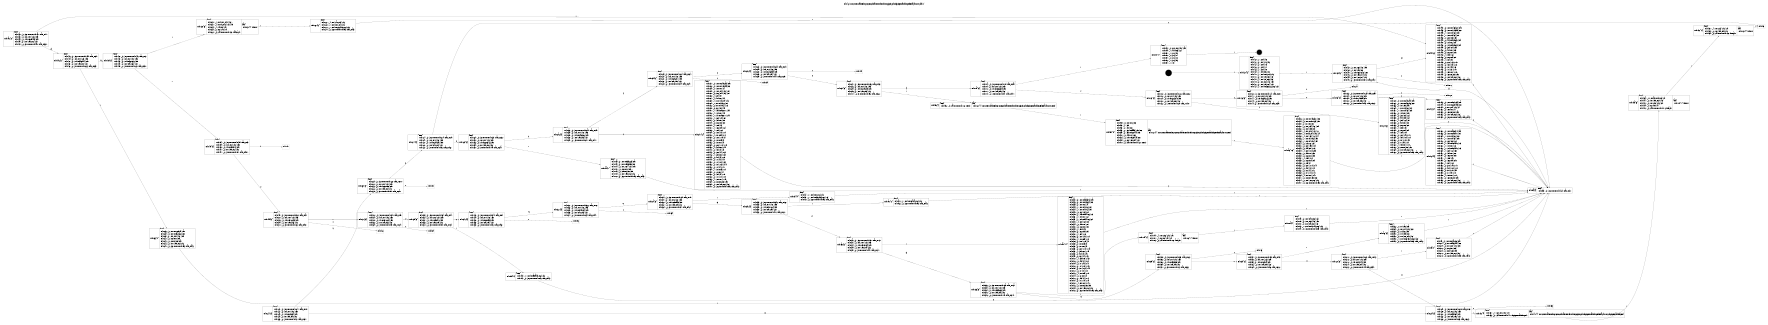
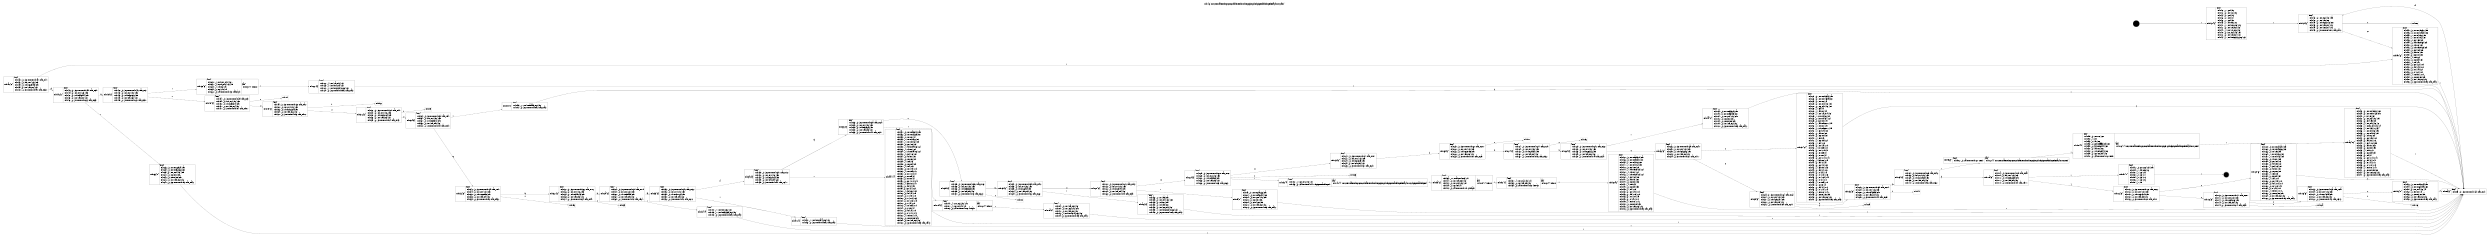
edge "0x401b51 [15]" -> "0x401de8": now "0x401b51 [15]" -> "0x401b60 [93]"
edge "0x401642 [25]" -> "0x401629 [25]": reversed
